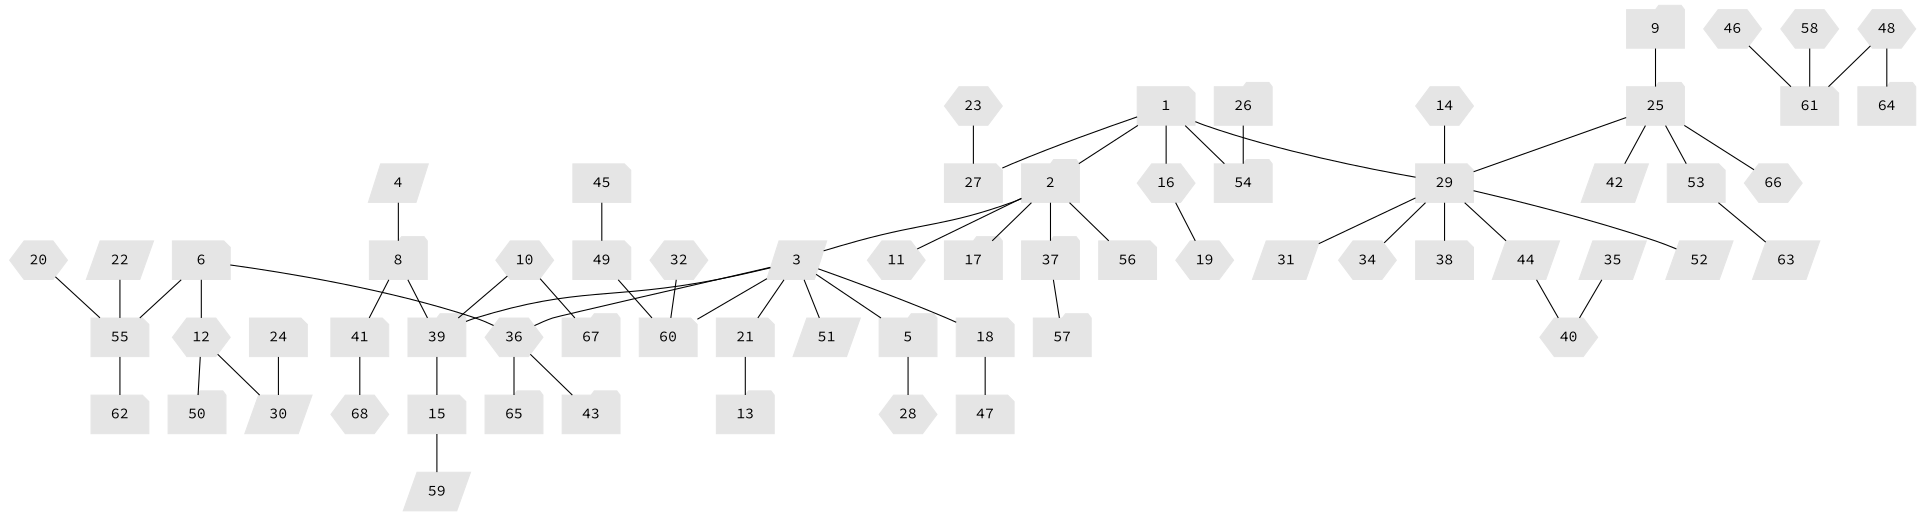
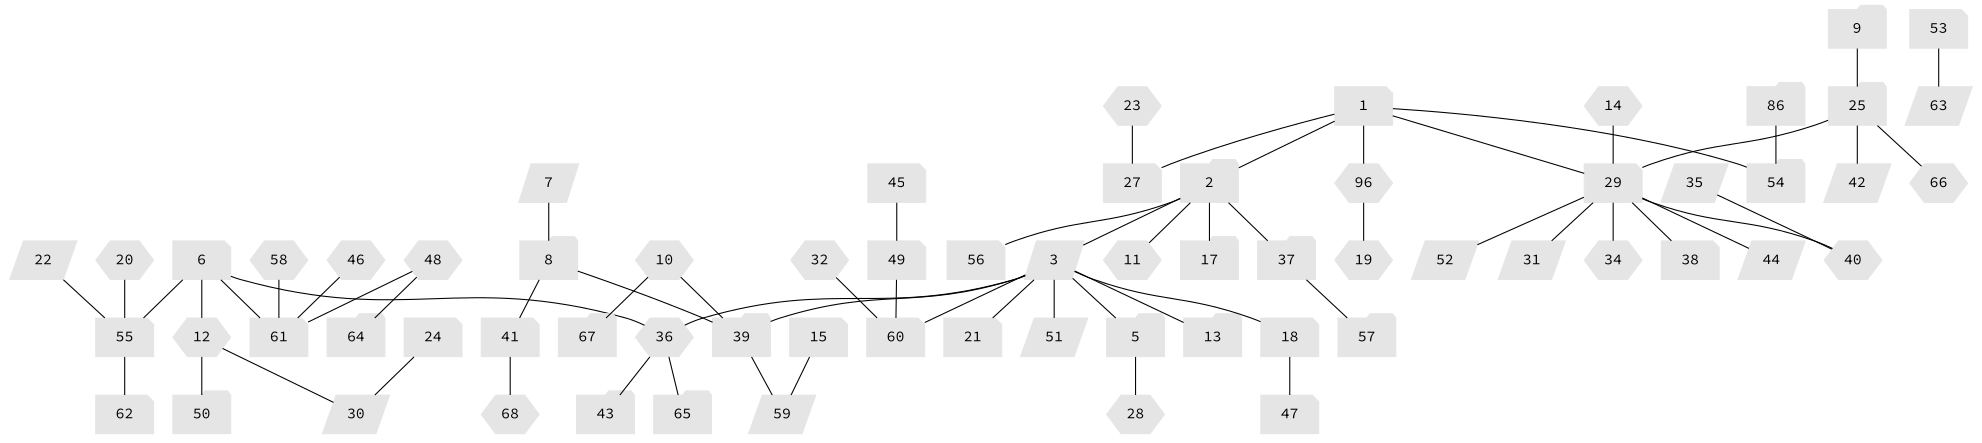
node "26": label "26" -> "86"
edge "25" -- "53": removed
node "4": label "4" -> "7"
node "16": label "16" -> "96"
edge "6" -- "61": added
edge "44" -- "40": now "29" -- "40"
edge "39" -- "15": now "39" -- "59"
edge "21" -- "13": now "3" -- "13"
